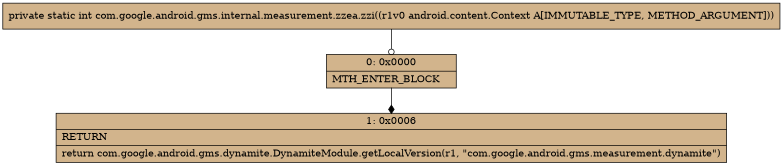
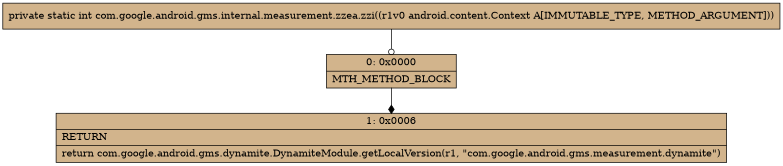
node "0: 0x0000": text "MTH_ENTER_BLOCK" -> "MTH_METHOD_BLOCK"
